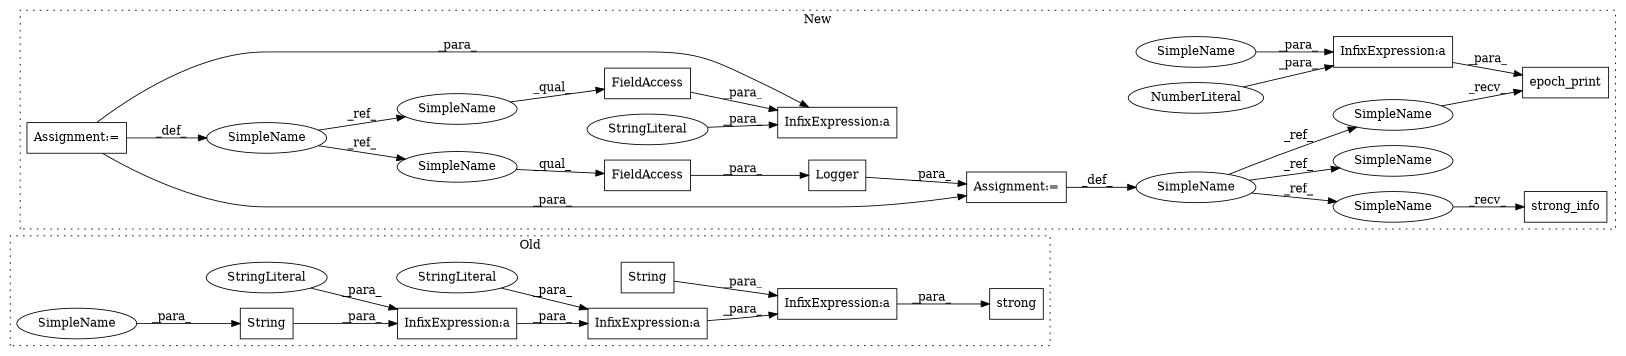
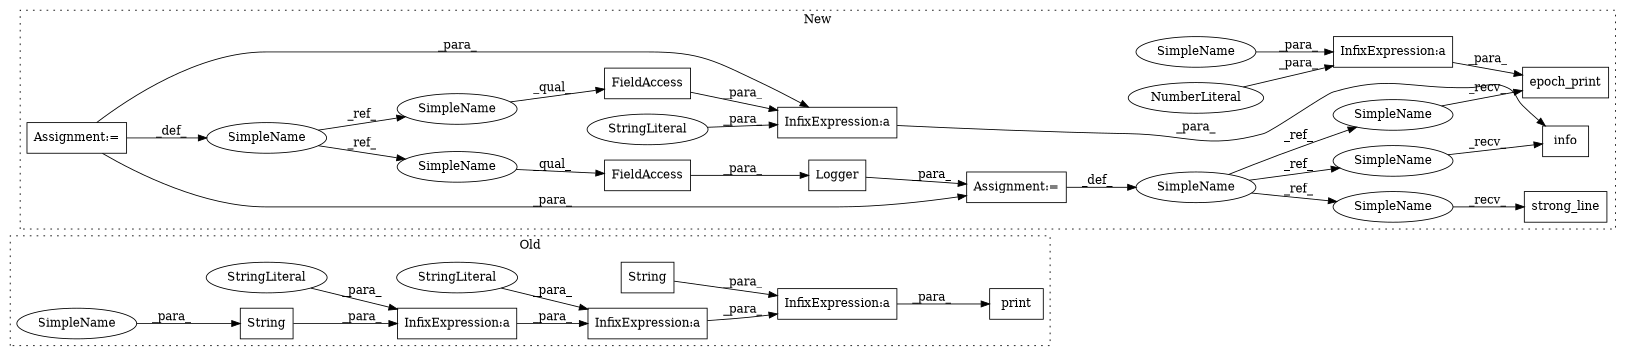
node "info": added
node "strong_info": label "strong_info" -> "strong_line"
node "strong": label "strong" -> "print"
